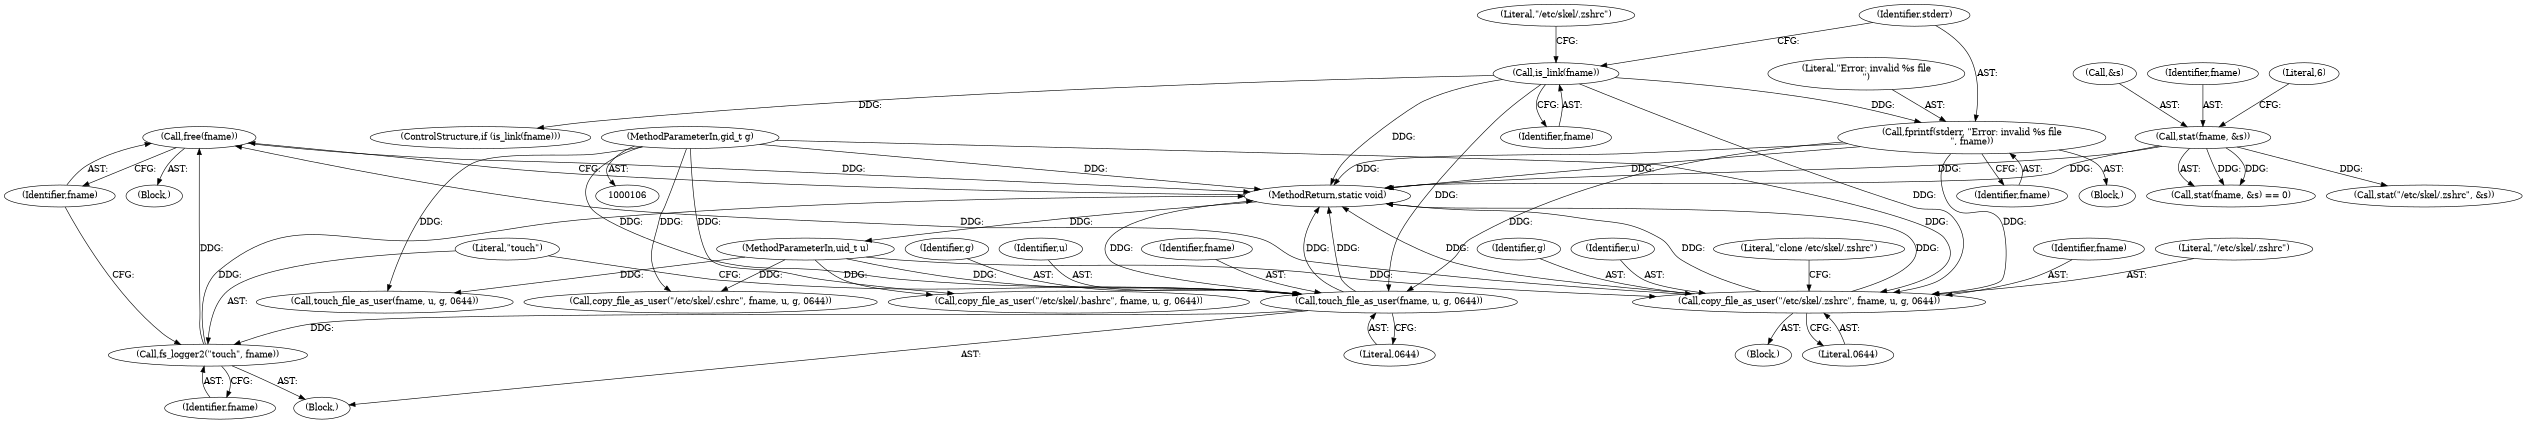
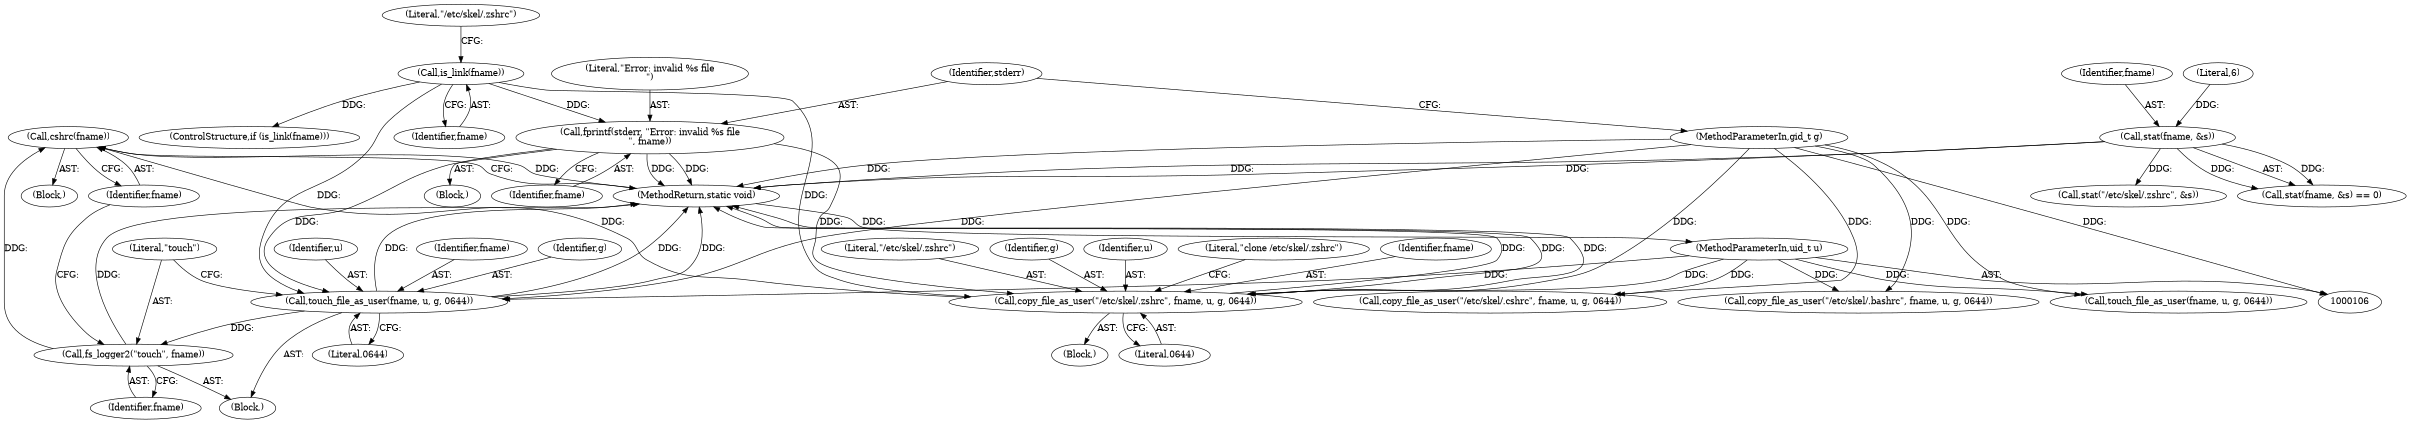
edge "(Identifier,stderr)" -> "(Call,is_link(fname))": now "(Identifier,stderr)" -> "(MethodParameterIn,gid_t g)"
node "(Call,&s)": removed
edge "(Literal,6)" -> "(Call,stat(fname, &s))": label "CFG: " -> "DDG: "
edge "(Call,is_link(fname))" -> "(MethodReturn,static void)": removed, label "DDG:"
node "(Call,free(fname))": label "(Call,free(fname))" -> "(Call,cshrc(fname))"
edge "(MethodParameterIn,gid_t g)" -> "1000106": label "AST: " -> "DDG: "
edge "(MethodParameterIn,uid_t u)" -> "1000106": added, label "AST:"
